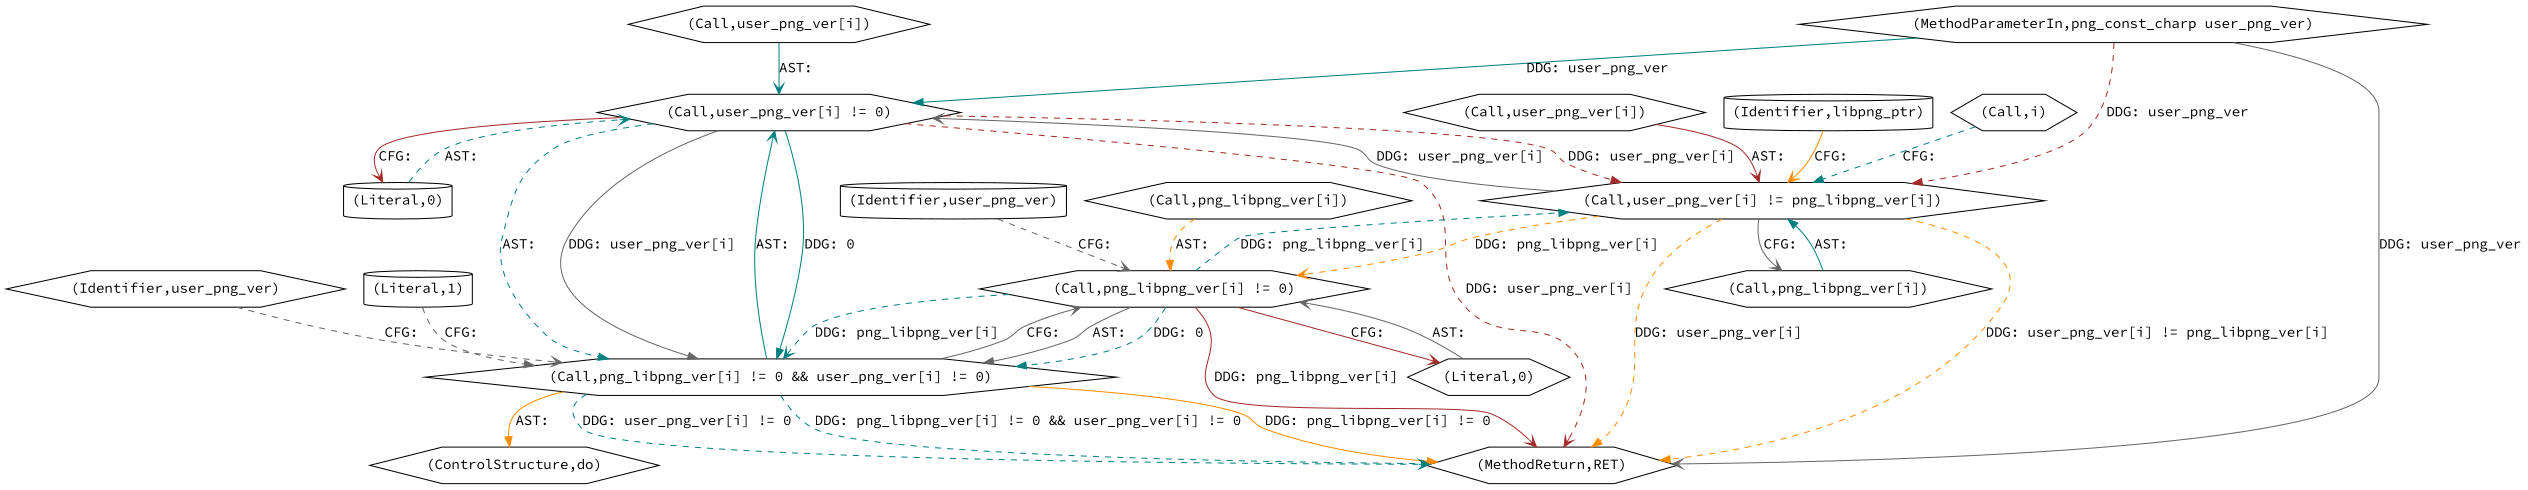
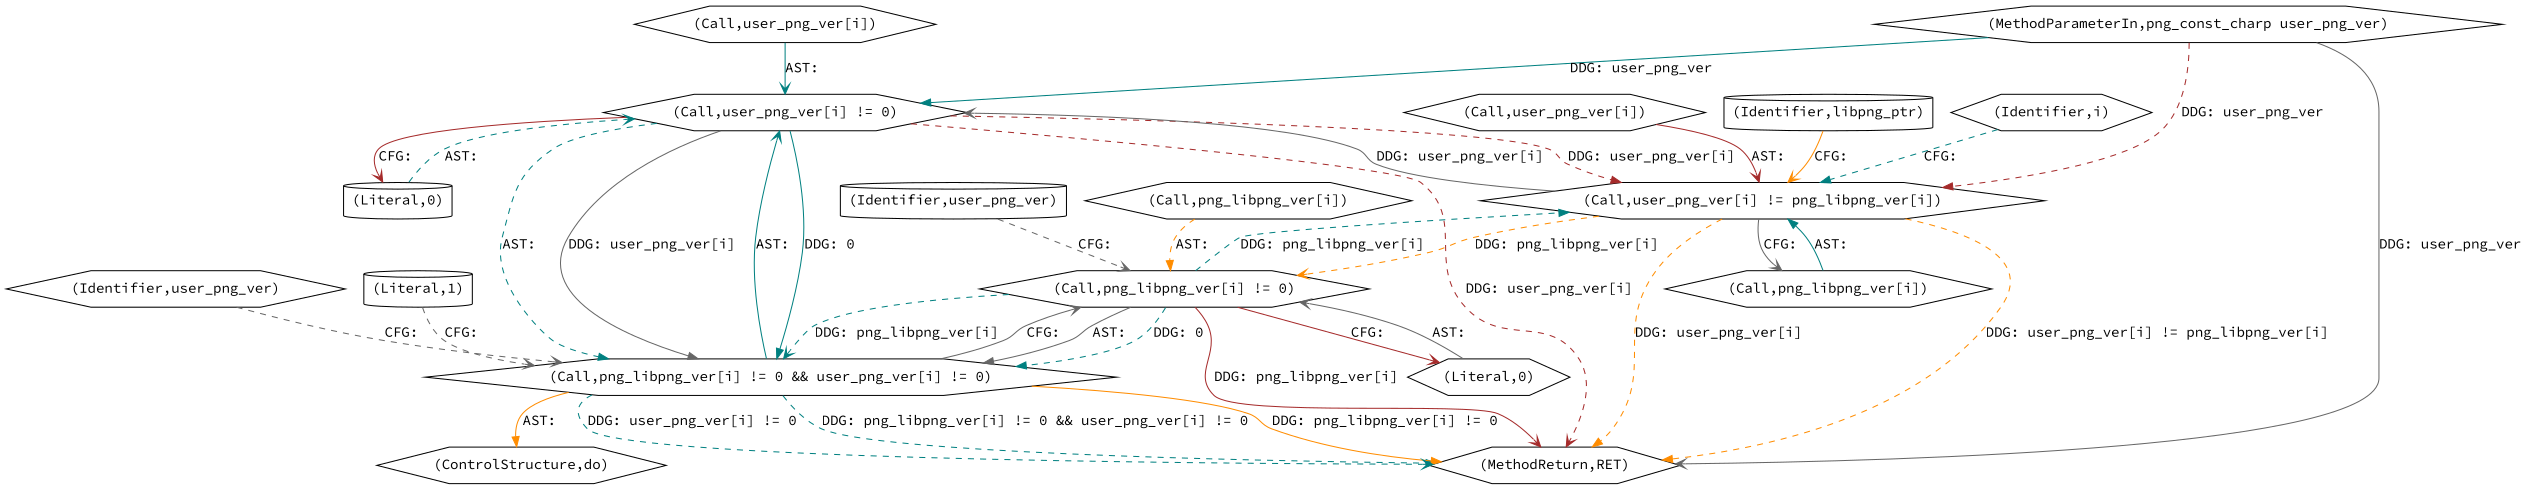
node "(Call,i)": label "(Call,i)" -> "(Identifier,i)"
edge "(Literal,1)" -> "(Call,png_libpng_ver[i] != 0 && user_png_ver[i] != 0)": arrowhead normal -> vee
